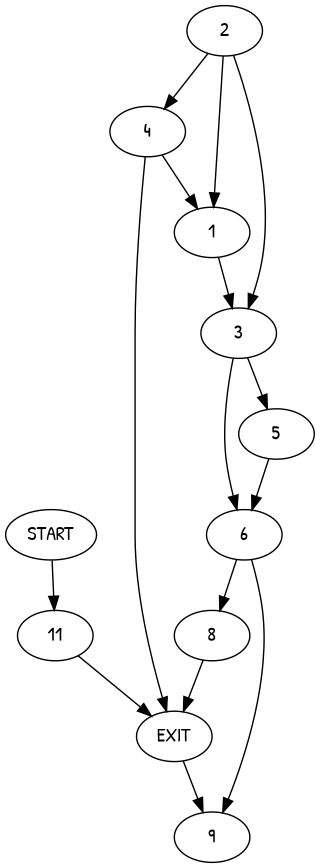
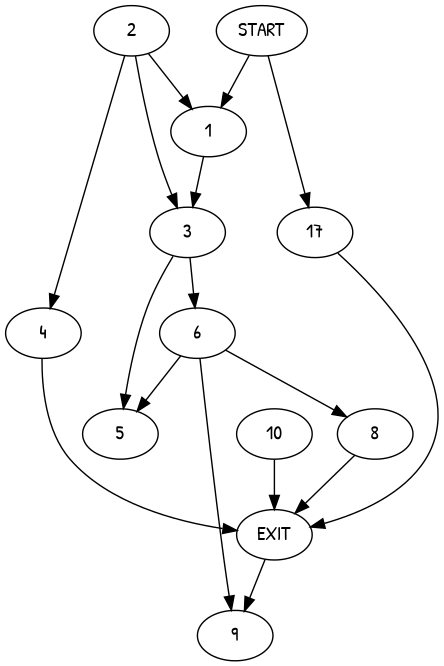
edge "4" -> "1": now "START" -> "1"
node "10": added
edge "5" -> "6": reversed
node "11": label "11" -> "17"
